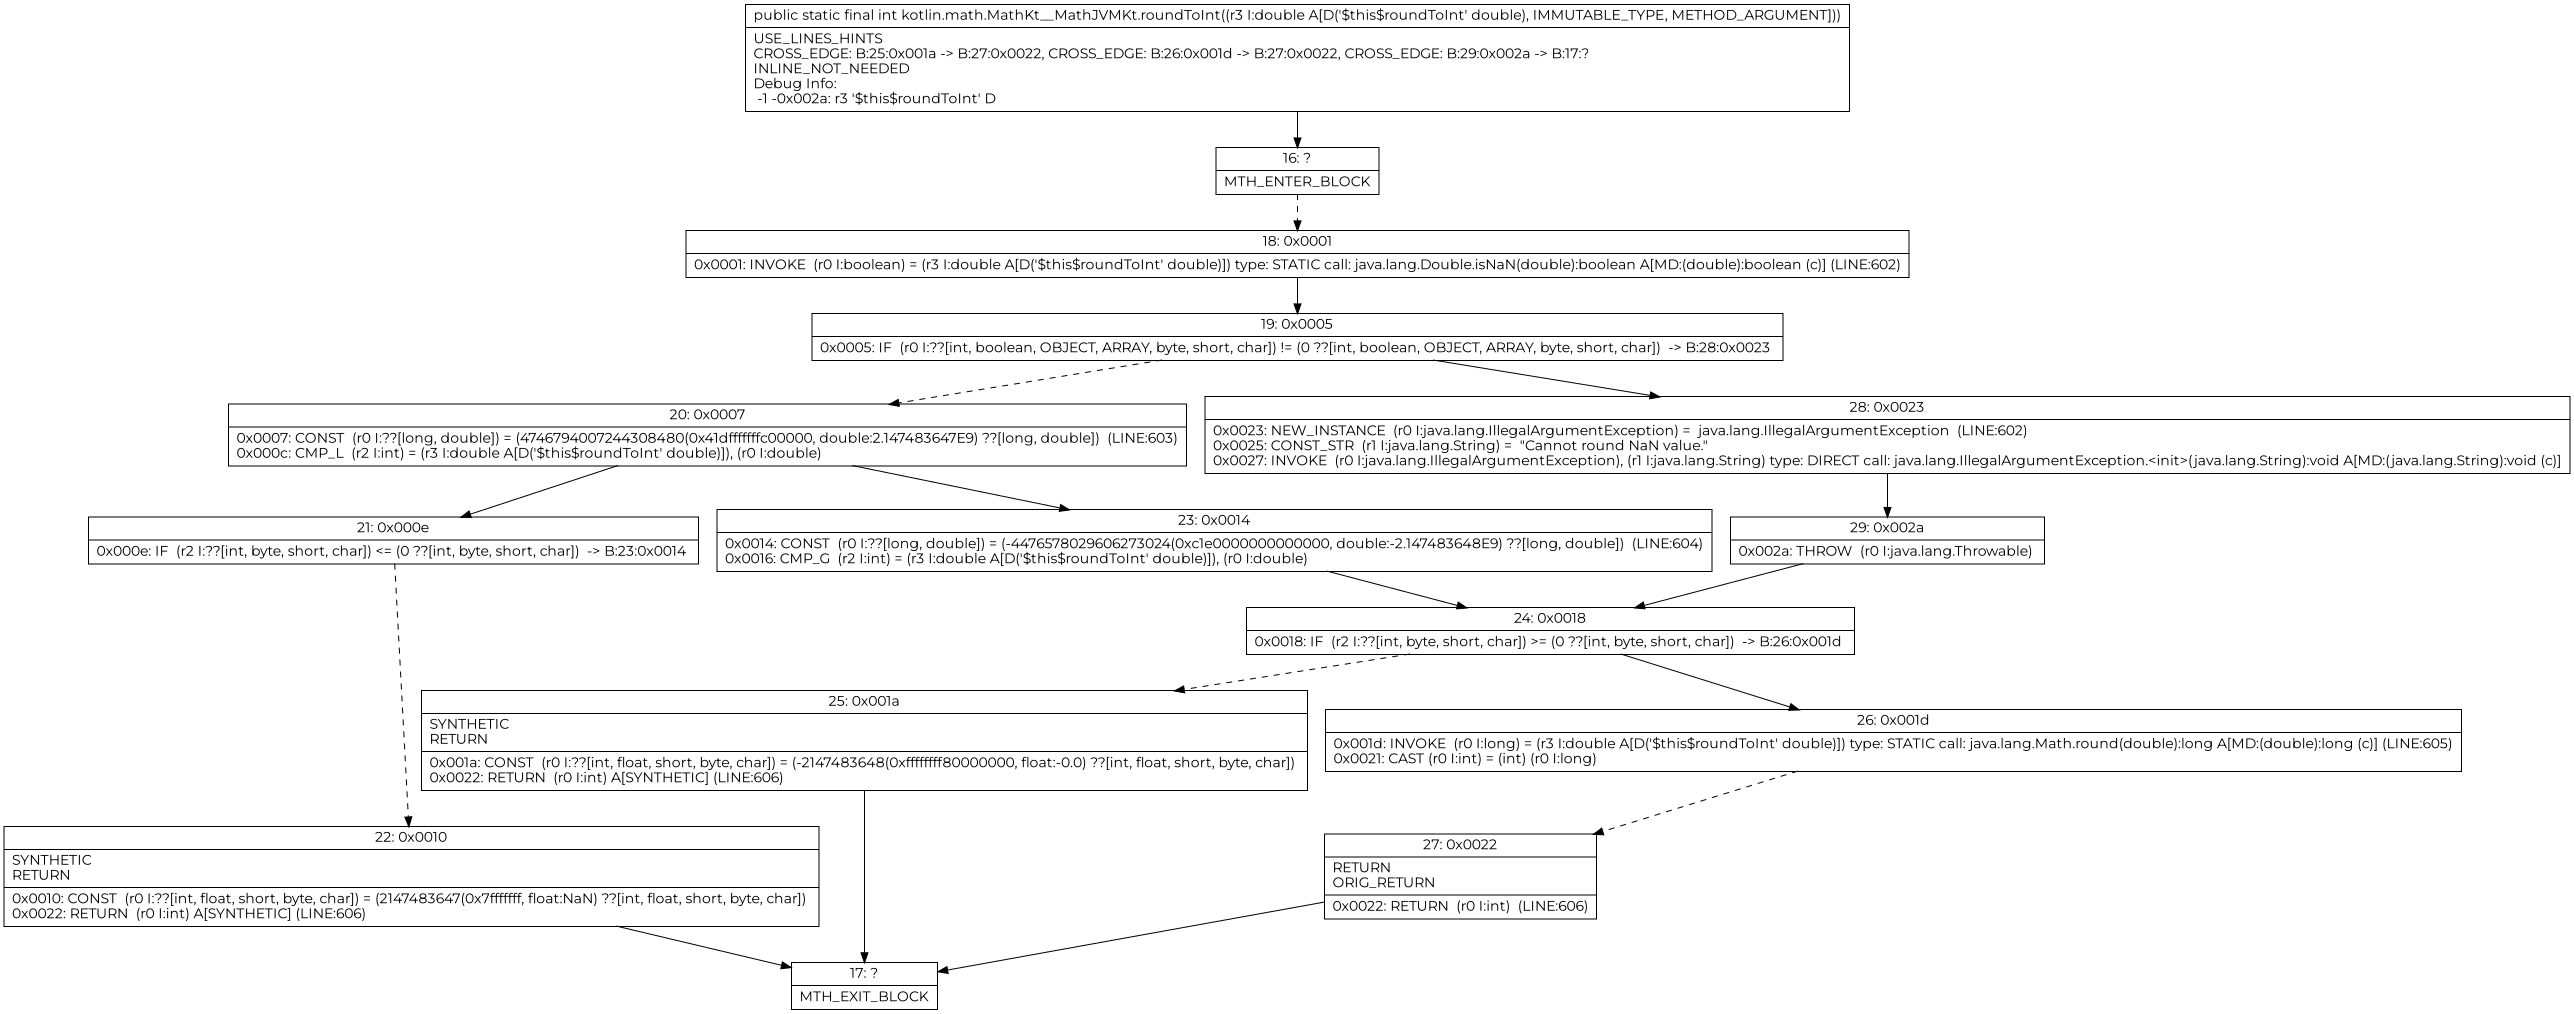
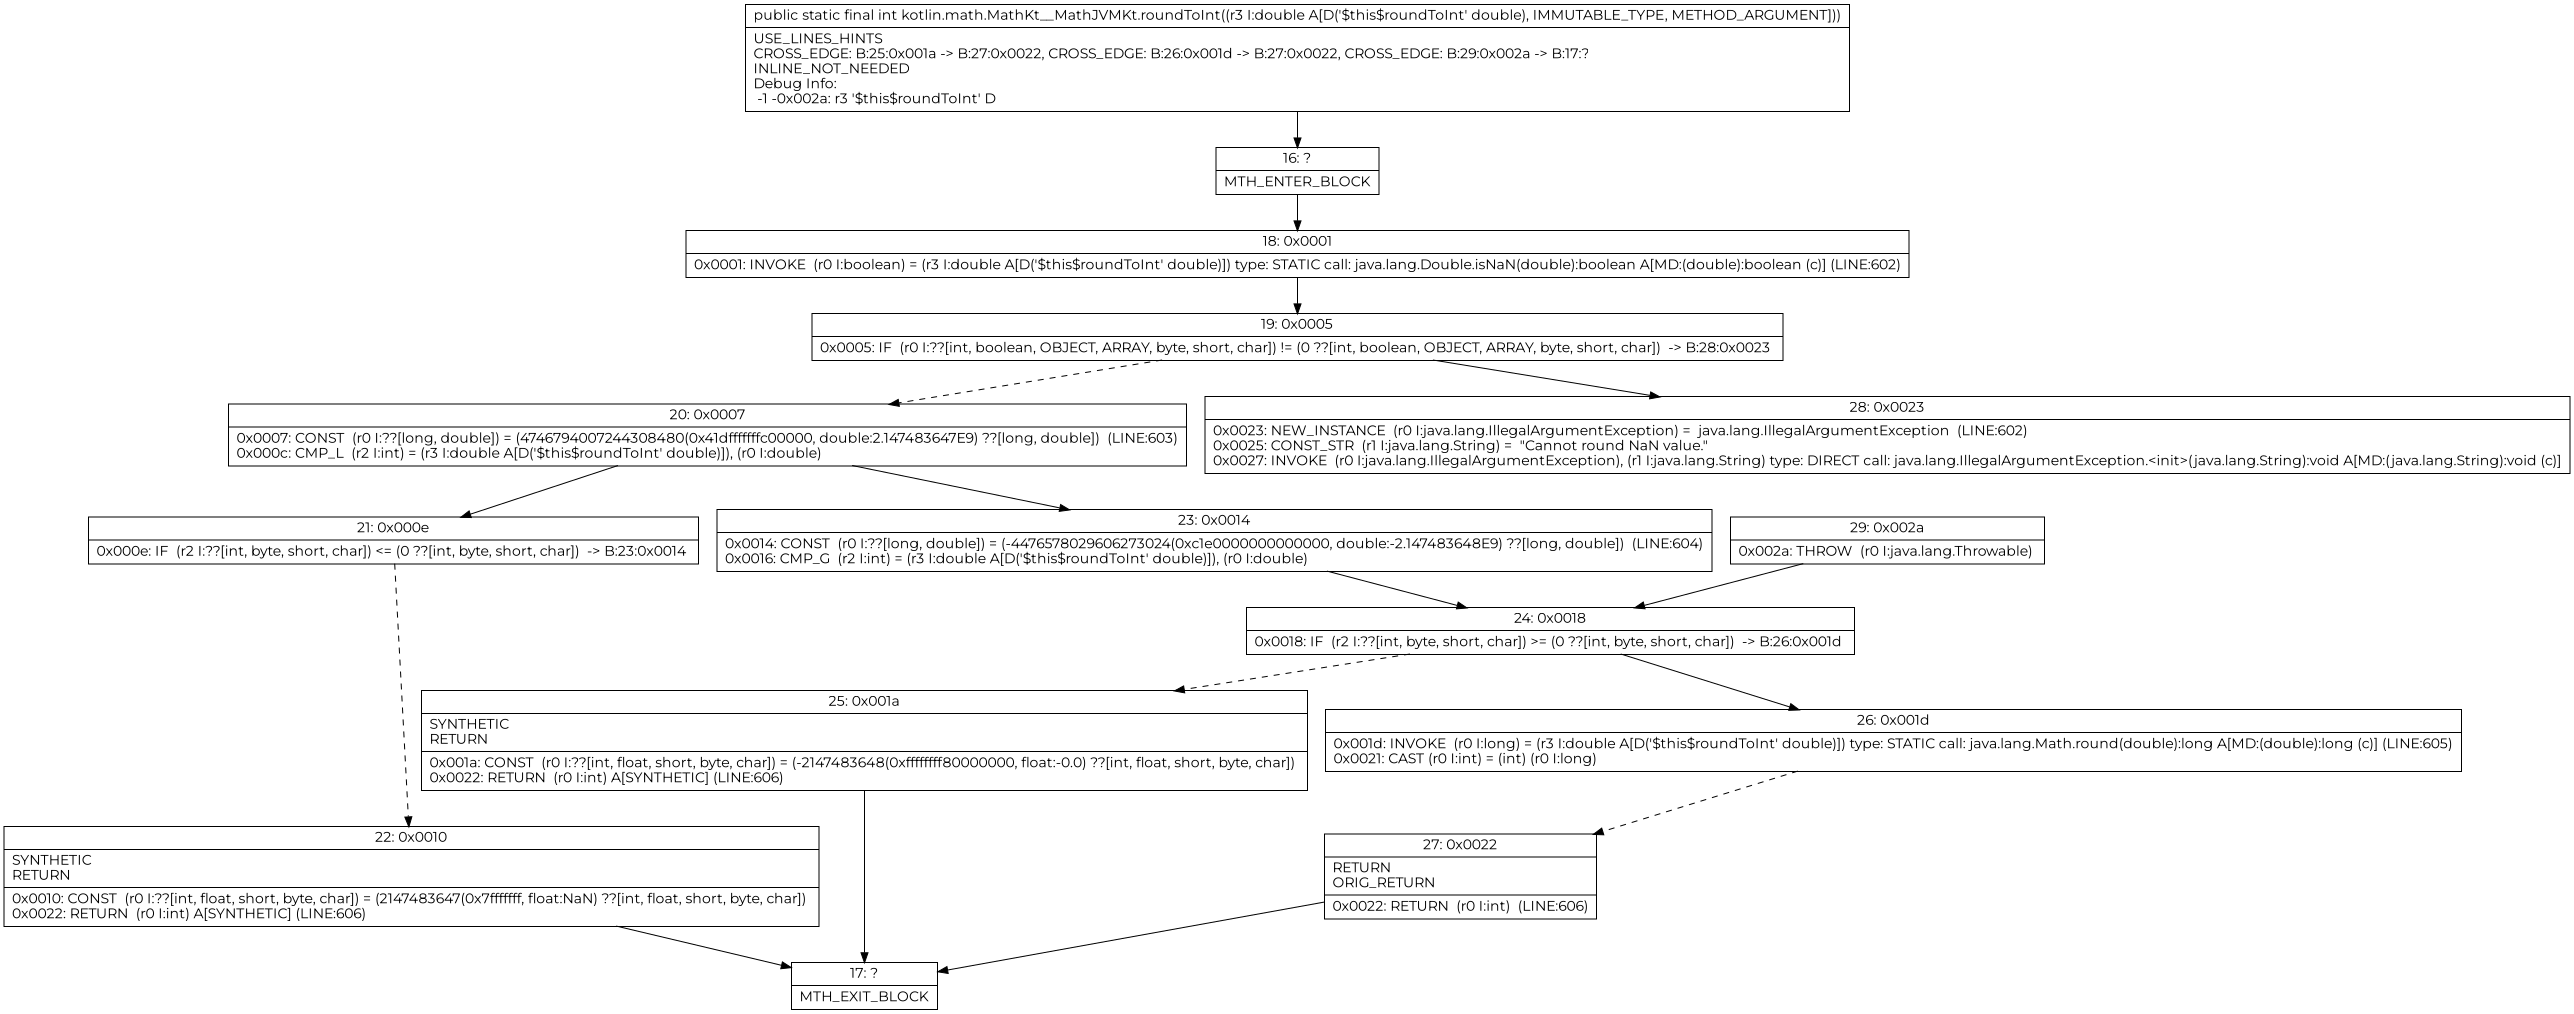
edge "16: ?" -> "18: 0x0001": style dashed -> solid
edge "28: 0x0023" -> "29: 0x002a": removed
